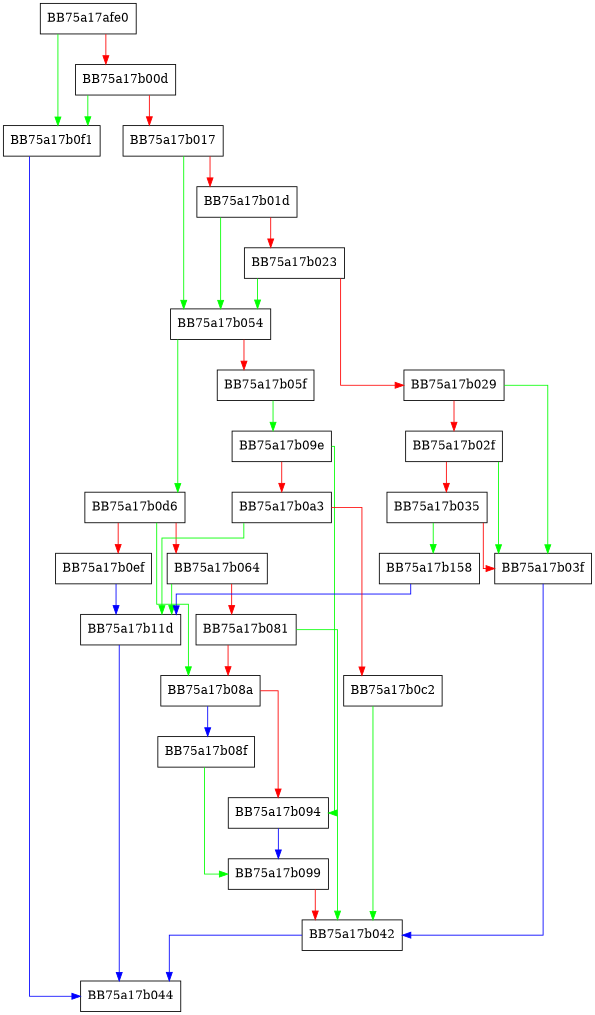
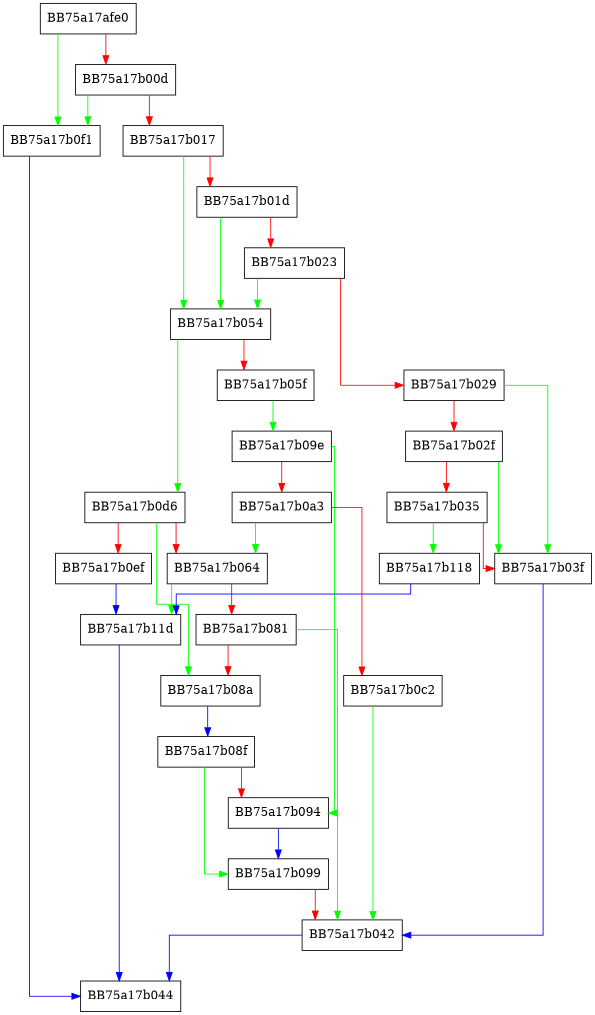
edge "BB75a17b0a3" -> "BB75a17b11d": now "BB75a17b0a3" -> "BB75a17b064"
node "BB75a17b158": label "BB75a17b158" -> "BB75a17b118"
edge "BB75a17b08a" -> "BB75a17b094": now "BB75a17b08f" -> "BB75a17b094"
